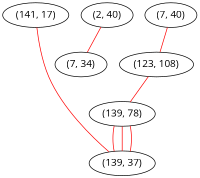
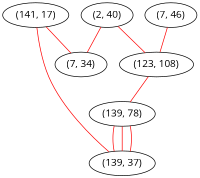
node "(7, 40)": label "(7, 40)" -> "(7, 46)"
edge "(141, 17)" -- "(7, 34)": added
edge "(2, 40)" -- "(123, 108)": added
